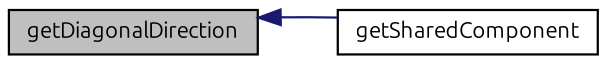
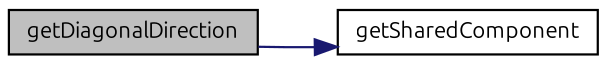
edge "getSharedComponent" -> "getDiagonalDirection": reversed
